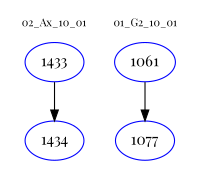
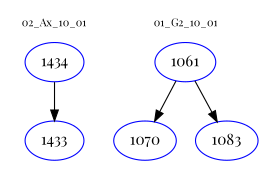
edge "1433" -> "1434": reversed
node "1077": label "1077" -> "1070"
node "1083": added
